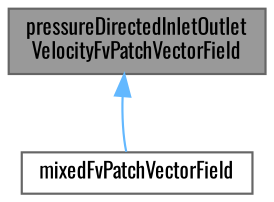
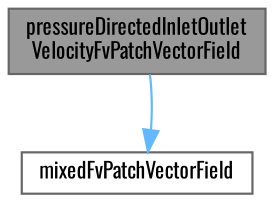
edge "mixedFvPatchVectorField" -> "pressureDirectedInletOutlet VelocityFvPatchVectorField": reversed
